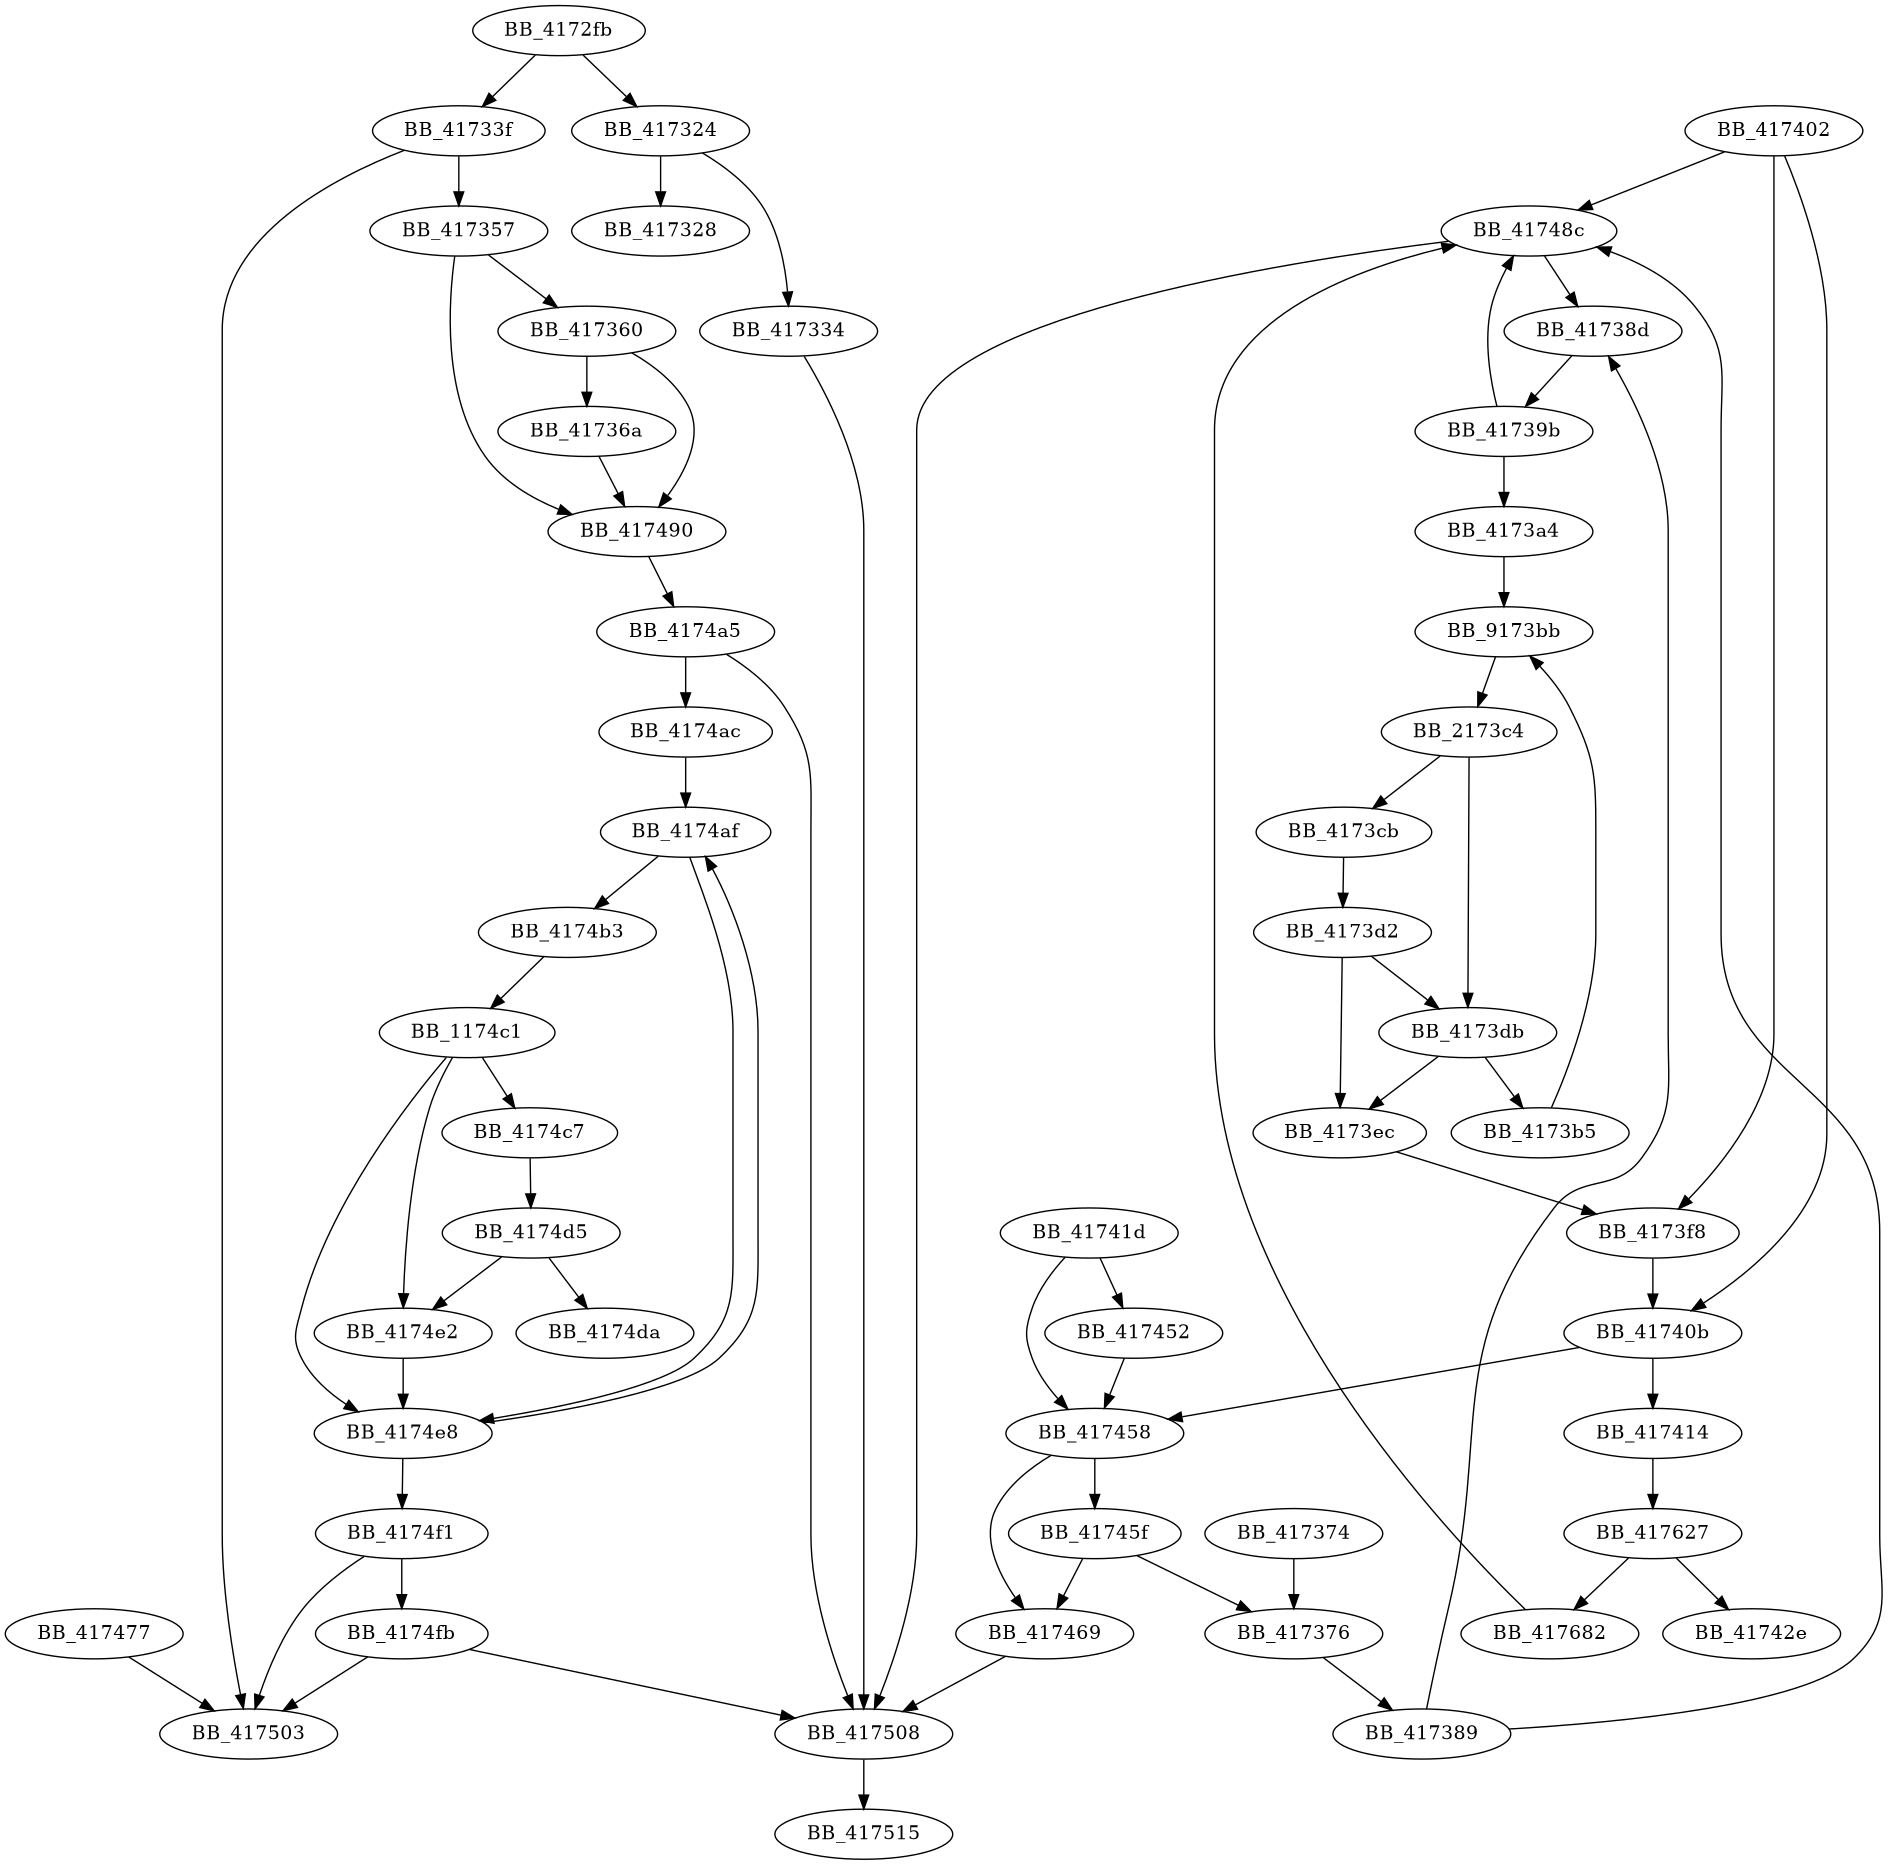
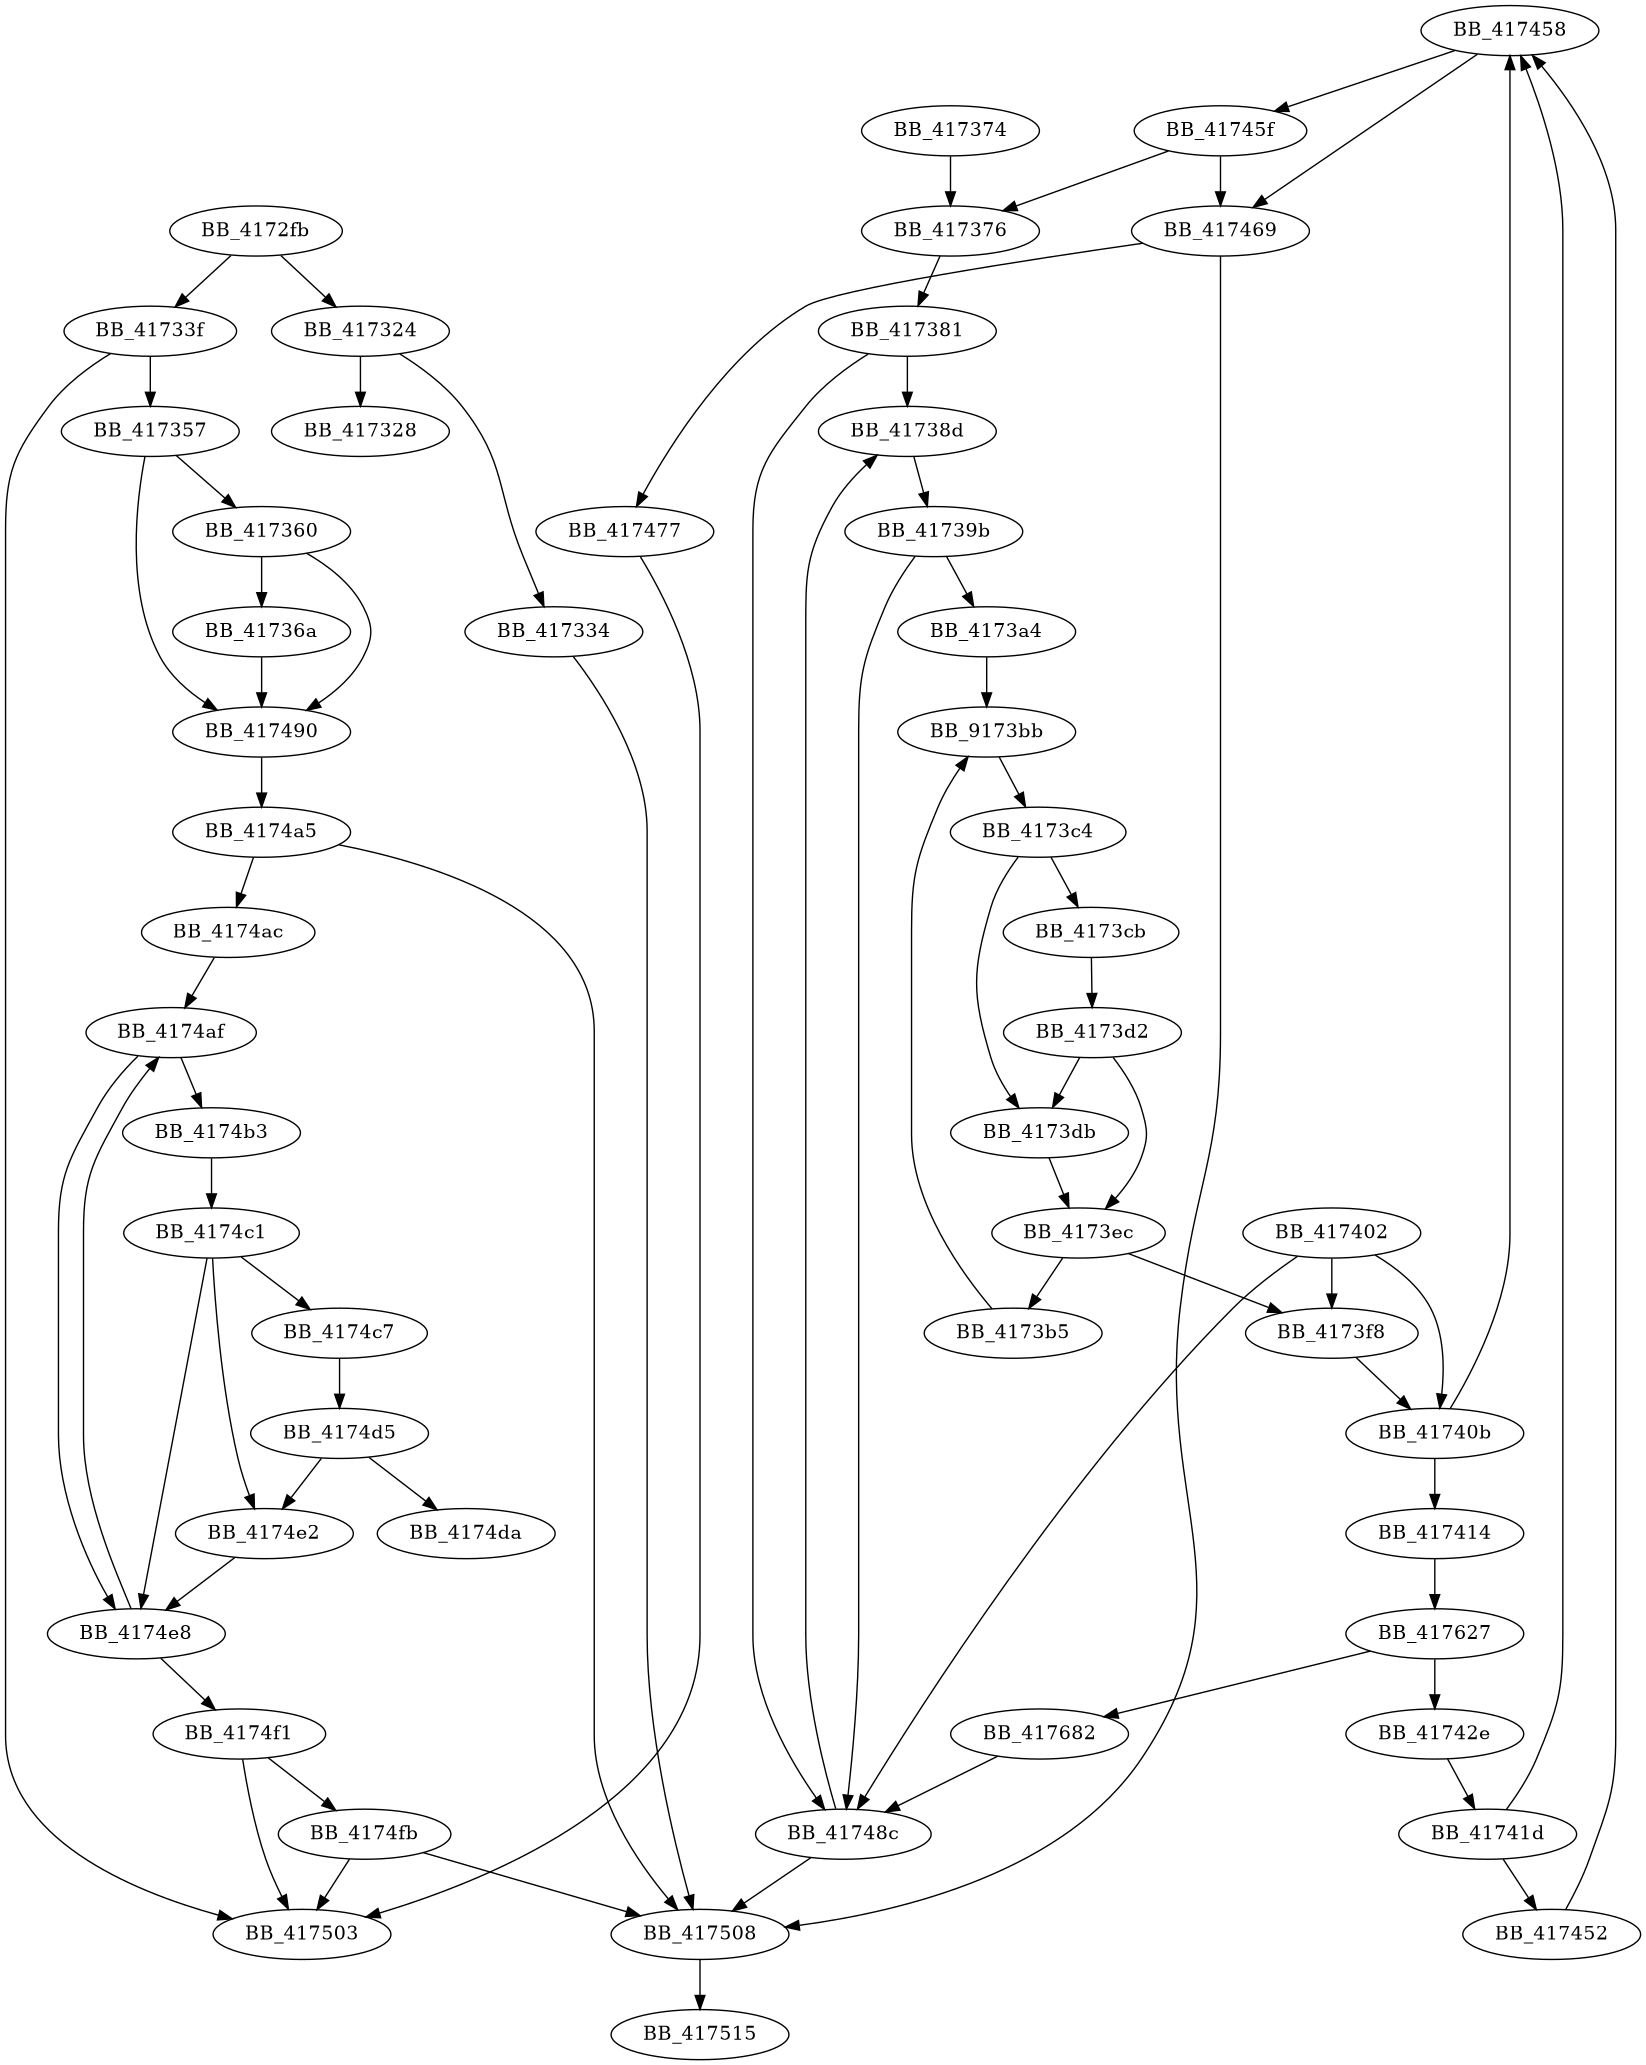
edge "BB_417469" -> "BB_417477": added
node "BB_2173c4": label "BB_2173c4" -> "BB_4173c4"
node "BB_1174c1": label "BB_1174c1" -> "BB_4174c1"
edge "BB_4173db" -> "BB_4173b5": now "BB_4173ec" -> "BB_4173b5"
node "BB_417389": label "BB_417389" -> "BB_417381"
edge "BB_41742e" -> "BB_41741d": added
